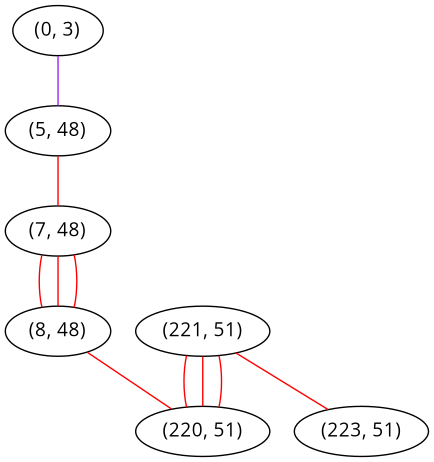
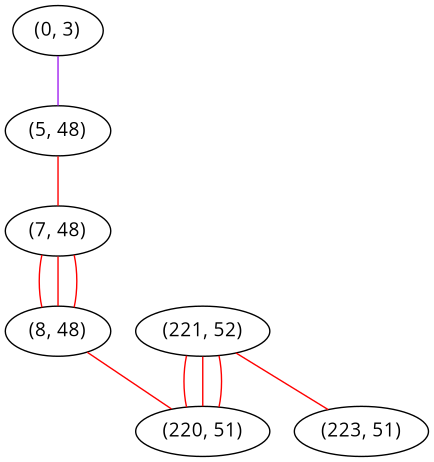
node "(221, 51)": label "(221, 51)" -> "(221, 52)"
